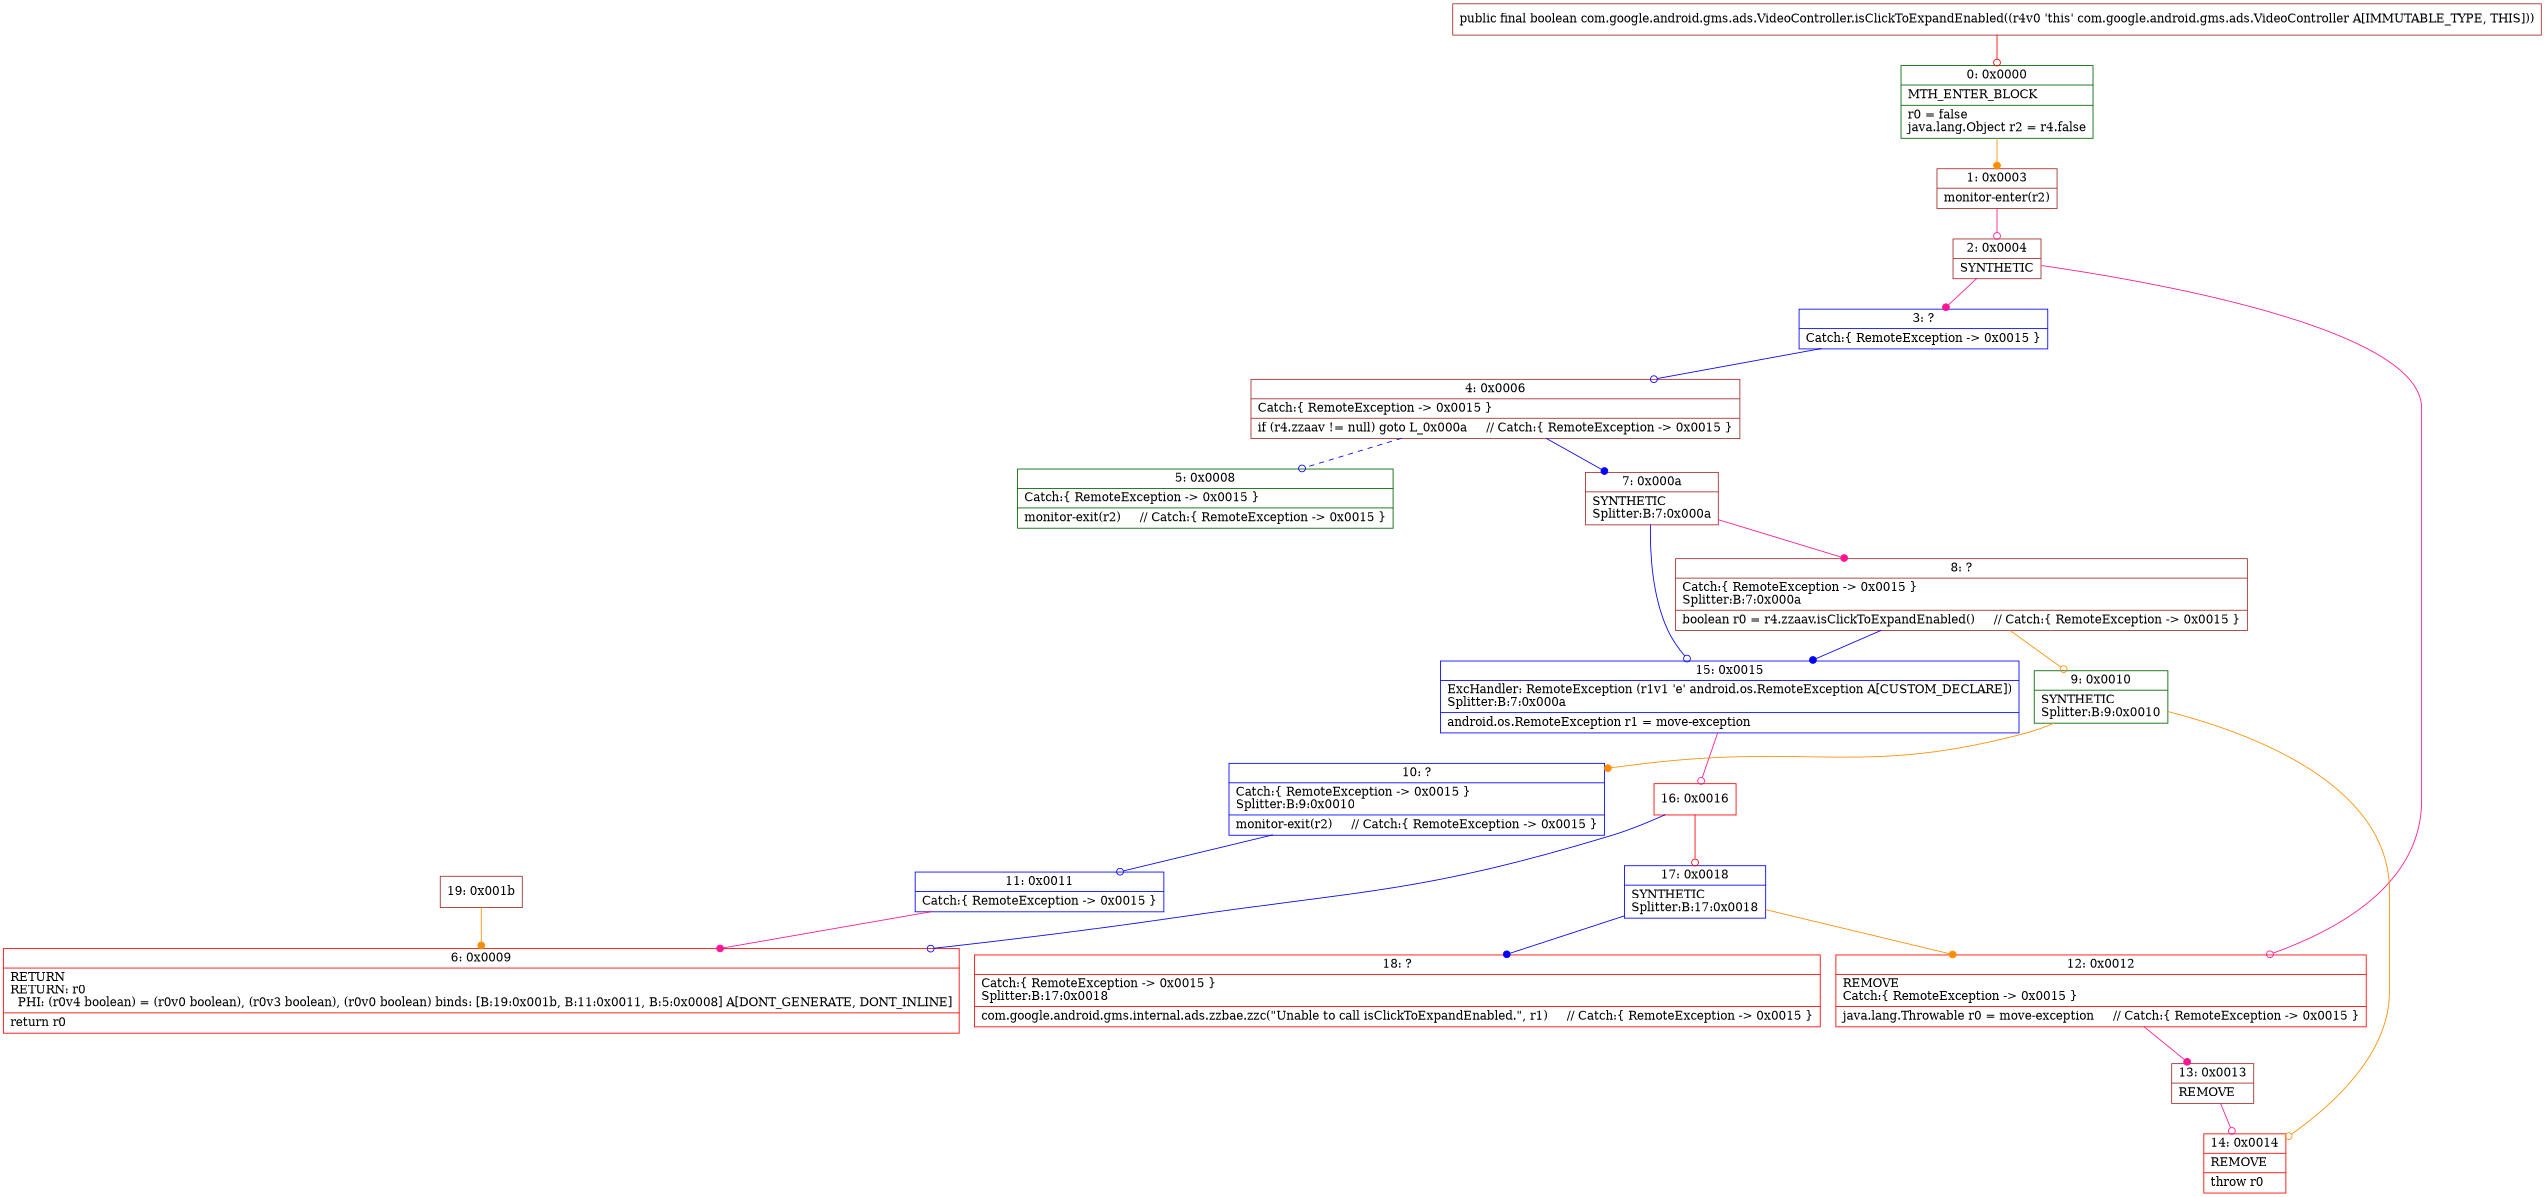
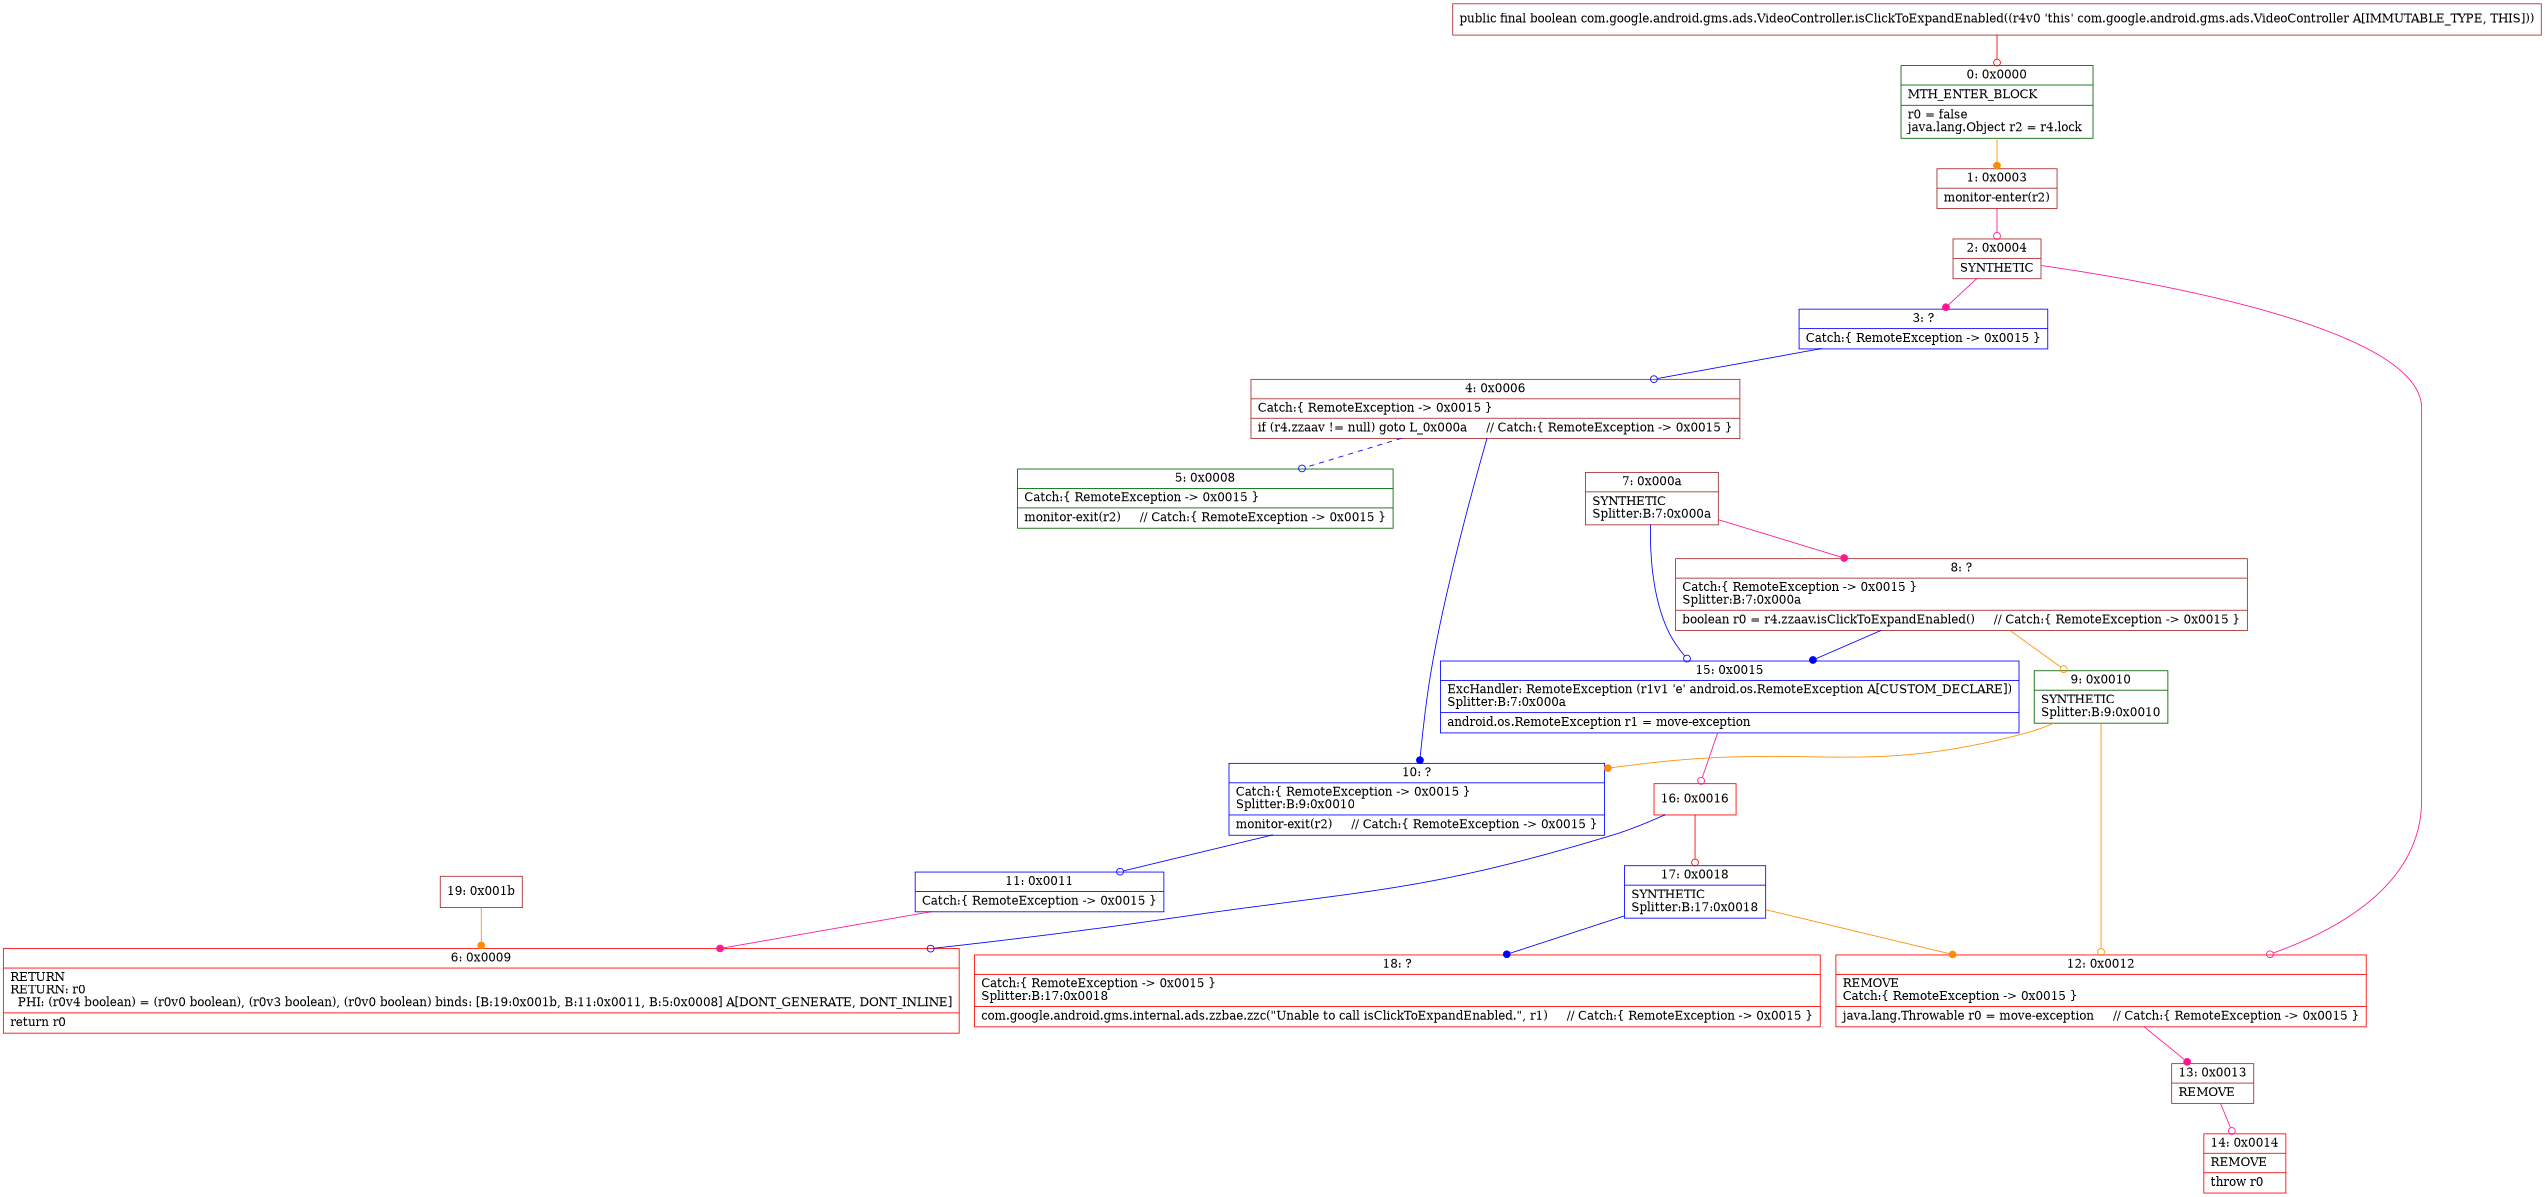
node "0: 0x0000": text "java.lang.Object r2 = r4.false" -> "java.lang.Object r2 = r4.lock"
edge "4: 0x0006" -> "7: 0x000a": now "4: 0x0006" -> "10: ?"
edge "9: 0x0010" -> "14: 0x0014": now "9: 0x0010" -> "12: 0x0012"
